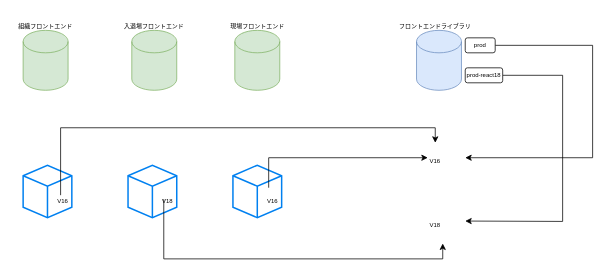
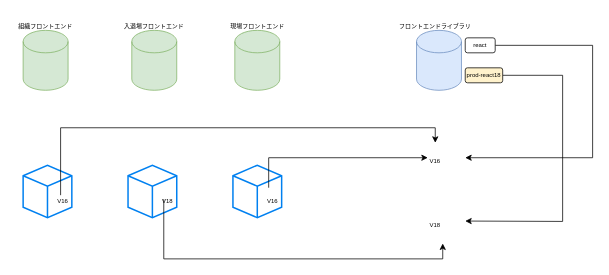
node "prod": label "prod" -> "react"
node "prod-react18": fillcolor #ffffff -> #fff2cc
